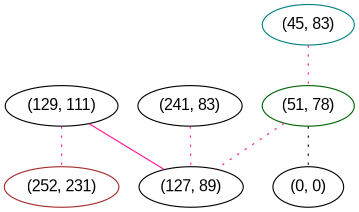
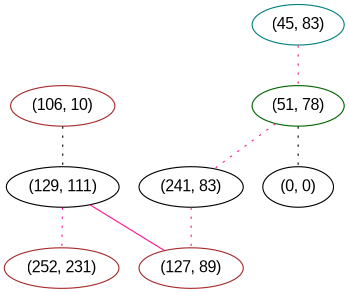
node "(106, 10)": added
edge "(51, 78)" -- "(127, 89)": now "(51, 78)" -- "(241, 83)"
node "(127, 89)": color black -> brown
